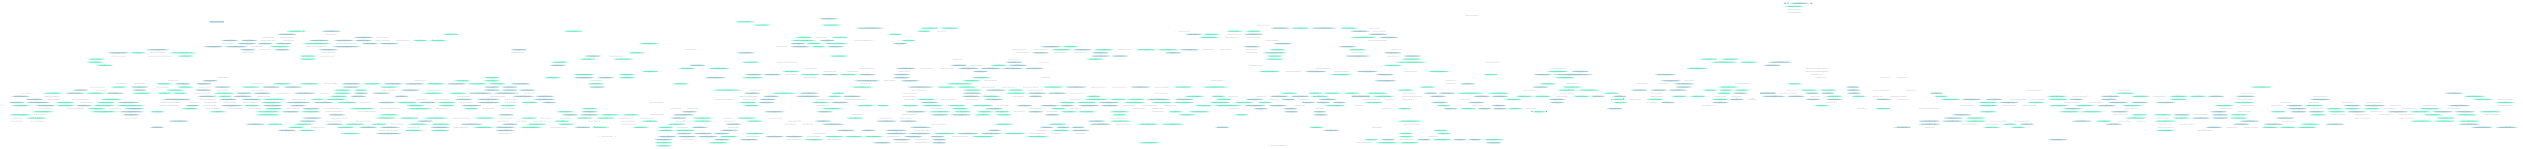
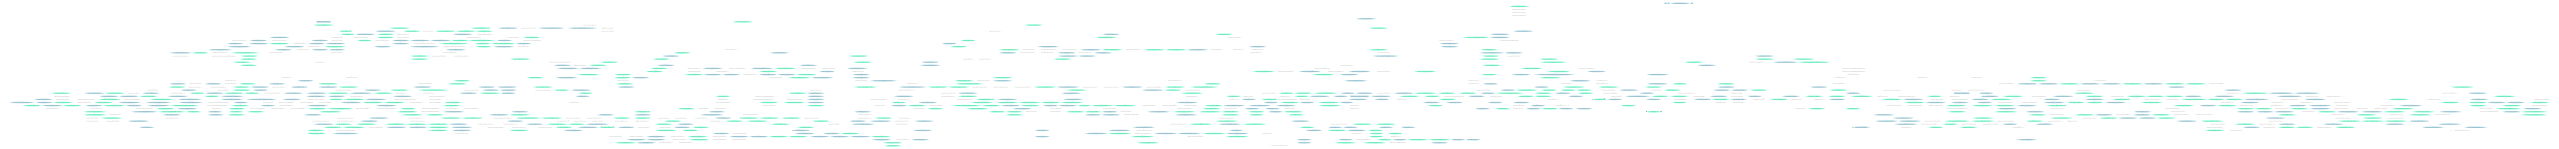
node "com.google.javascript.jscomp.LineNumberCheck#40": fillcolor aquamarine -> white
node "com.google.javascript.jscomp.Compiler#436": added
node "com.google.common.collect.LinkedHashMultimap#90": fillcolor aquamarine -> white
